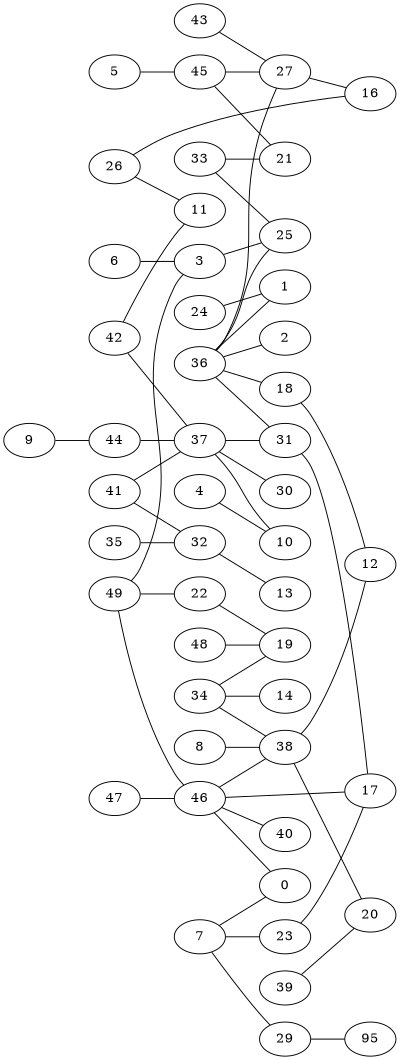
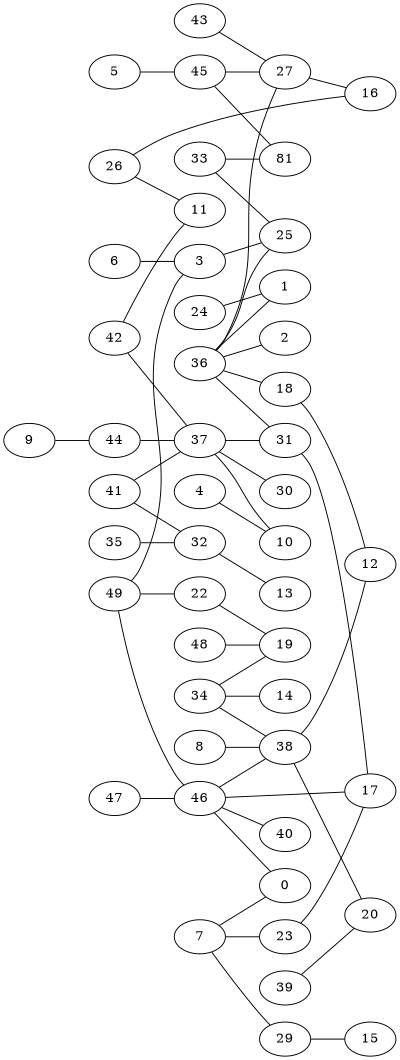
node "21": label "21" -> "81"
node "95": label "95" -> "15"
